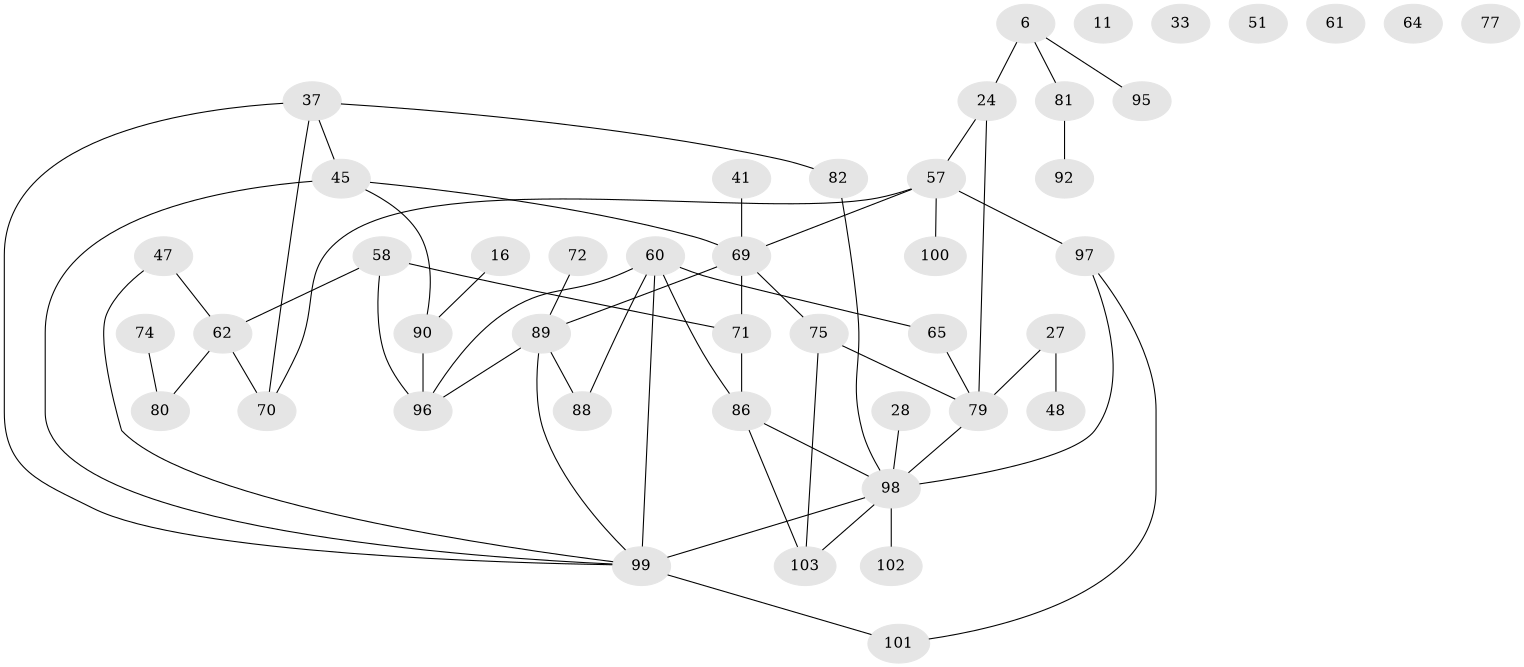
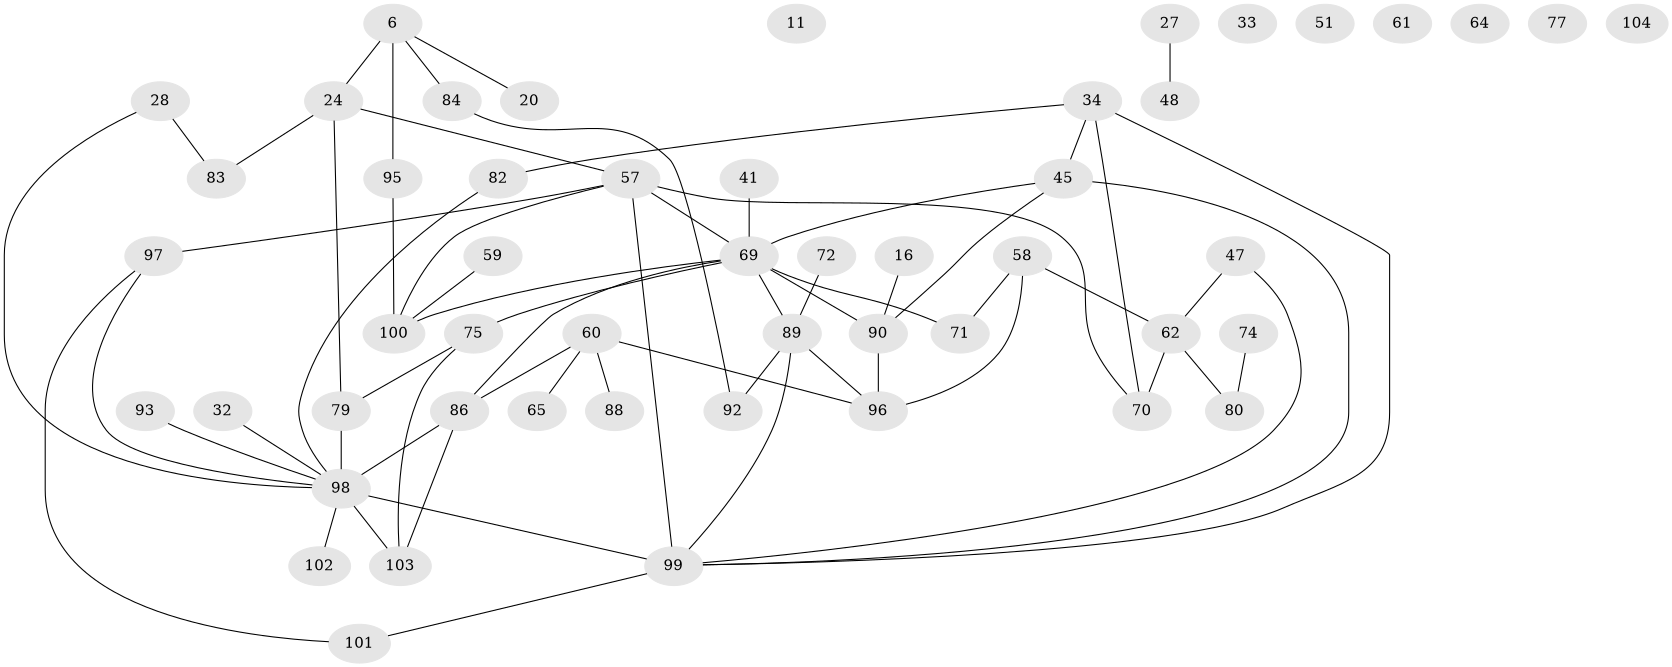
node "104": added
node "37": label "37" -> "34"
node "20": added
node "81": label "81" -> "84"
node "83": added
edge "95" -- "100": added
node "59": added
edge "69" -- "100": added
edge "69" -- "90": added
edge "89" -- "88": now "89" -- "92"
edge "65" -- "79": removed
edge "27" -- "79": removed
edge "71" -- "86": now "69" -- "86"
node "93": added
node "32": added
edge "60" -- "99": now "57" -- "99"
